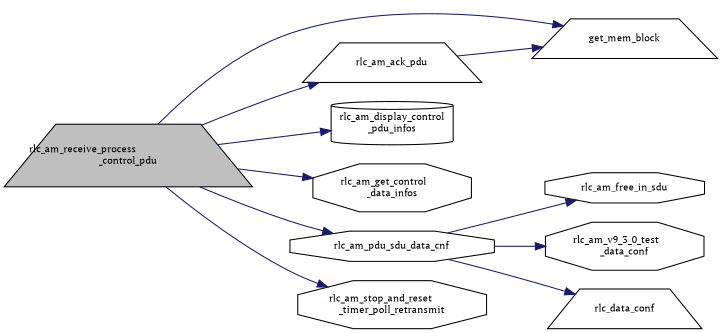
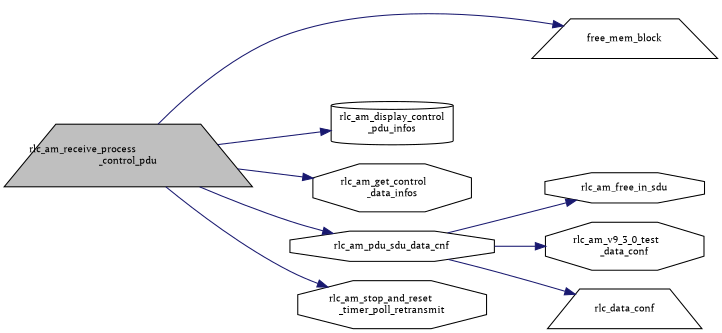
node "get_mem_block": label "get_mem_block" -> "free_mem_block"
node "rlc_am_ack_pdu": removed
